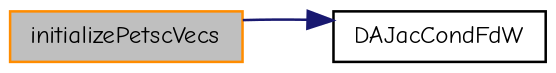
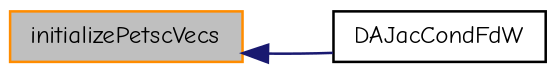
edge "initializePetscVecs" -> "DAJacCondFdW": reversed
